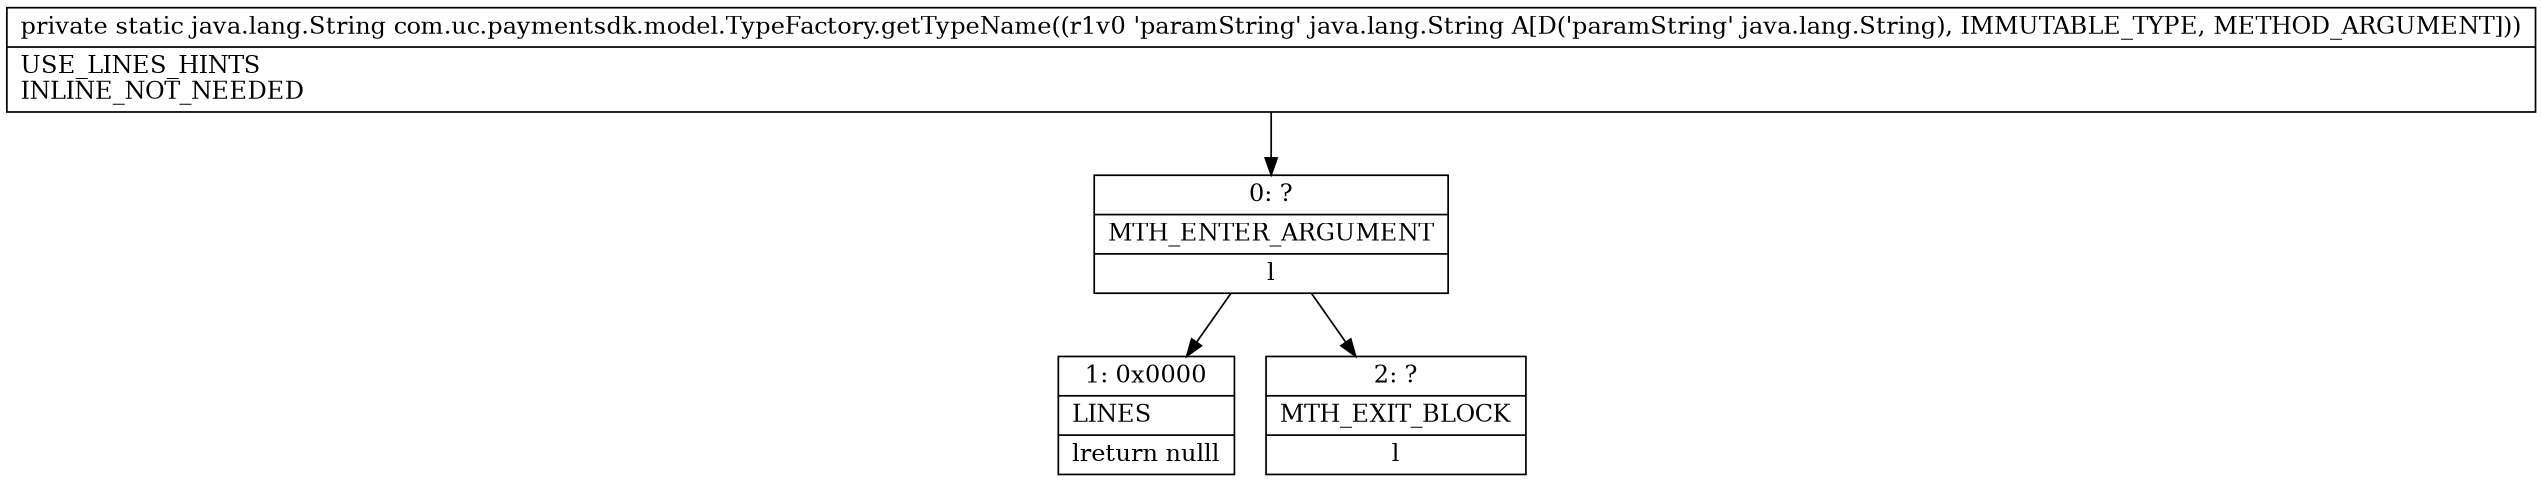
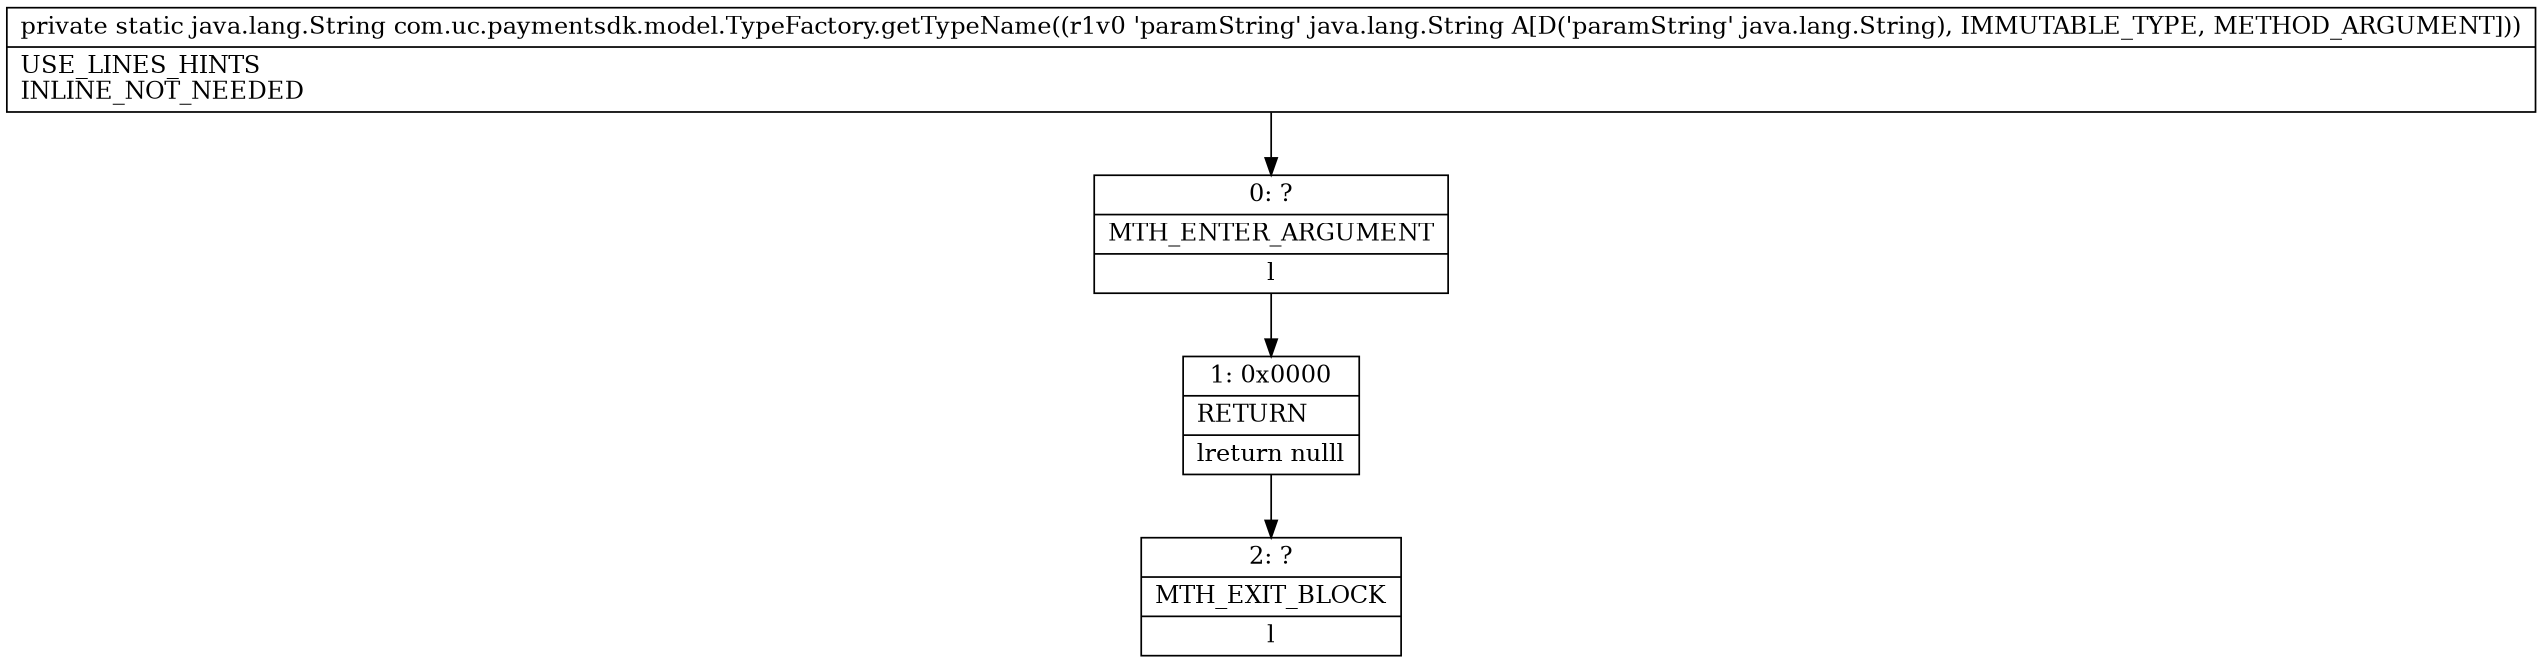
edge "0: ?" -> "2: ?": now "1: 0x0000" -> "2: ?"
node "1: 0x0000": text "LINES" -> "RETURN"
